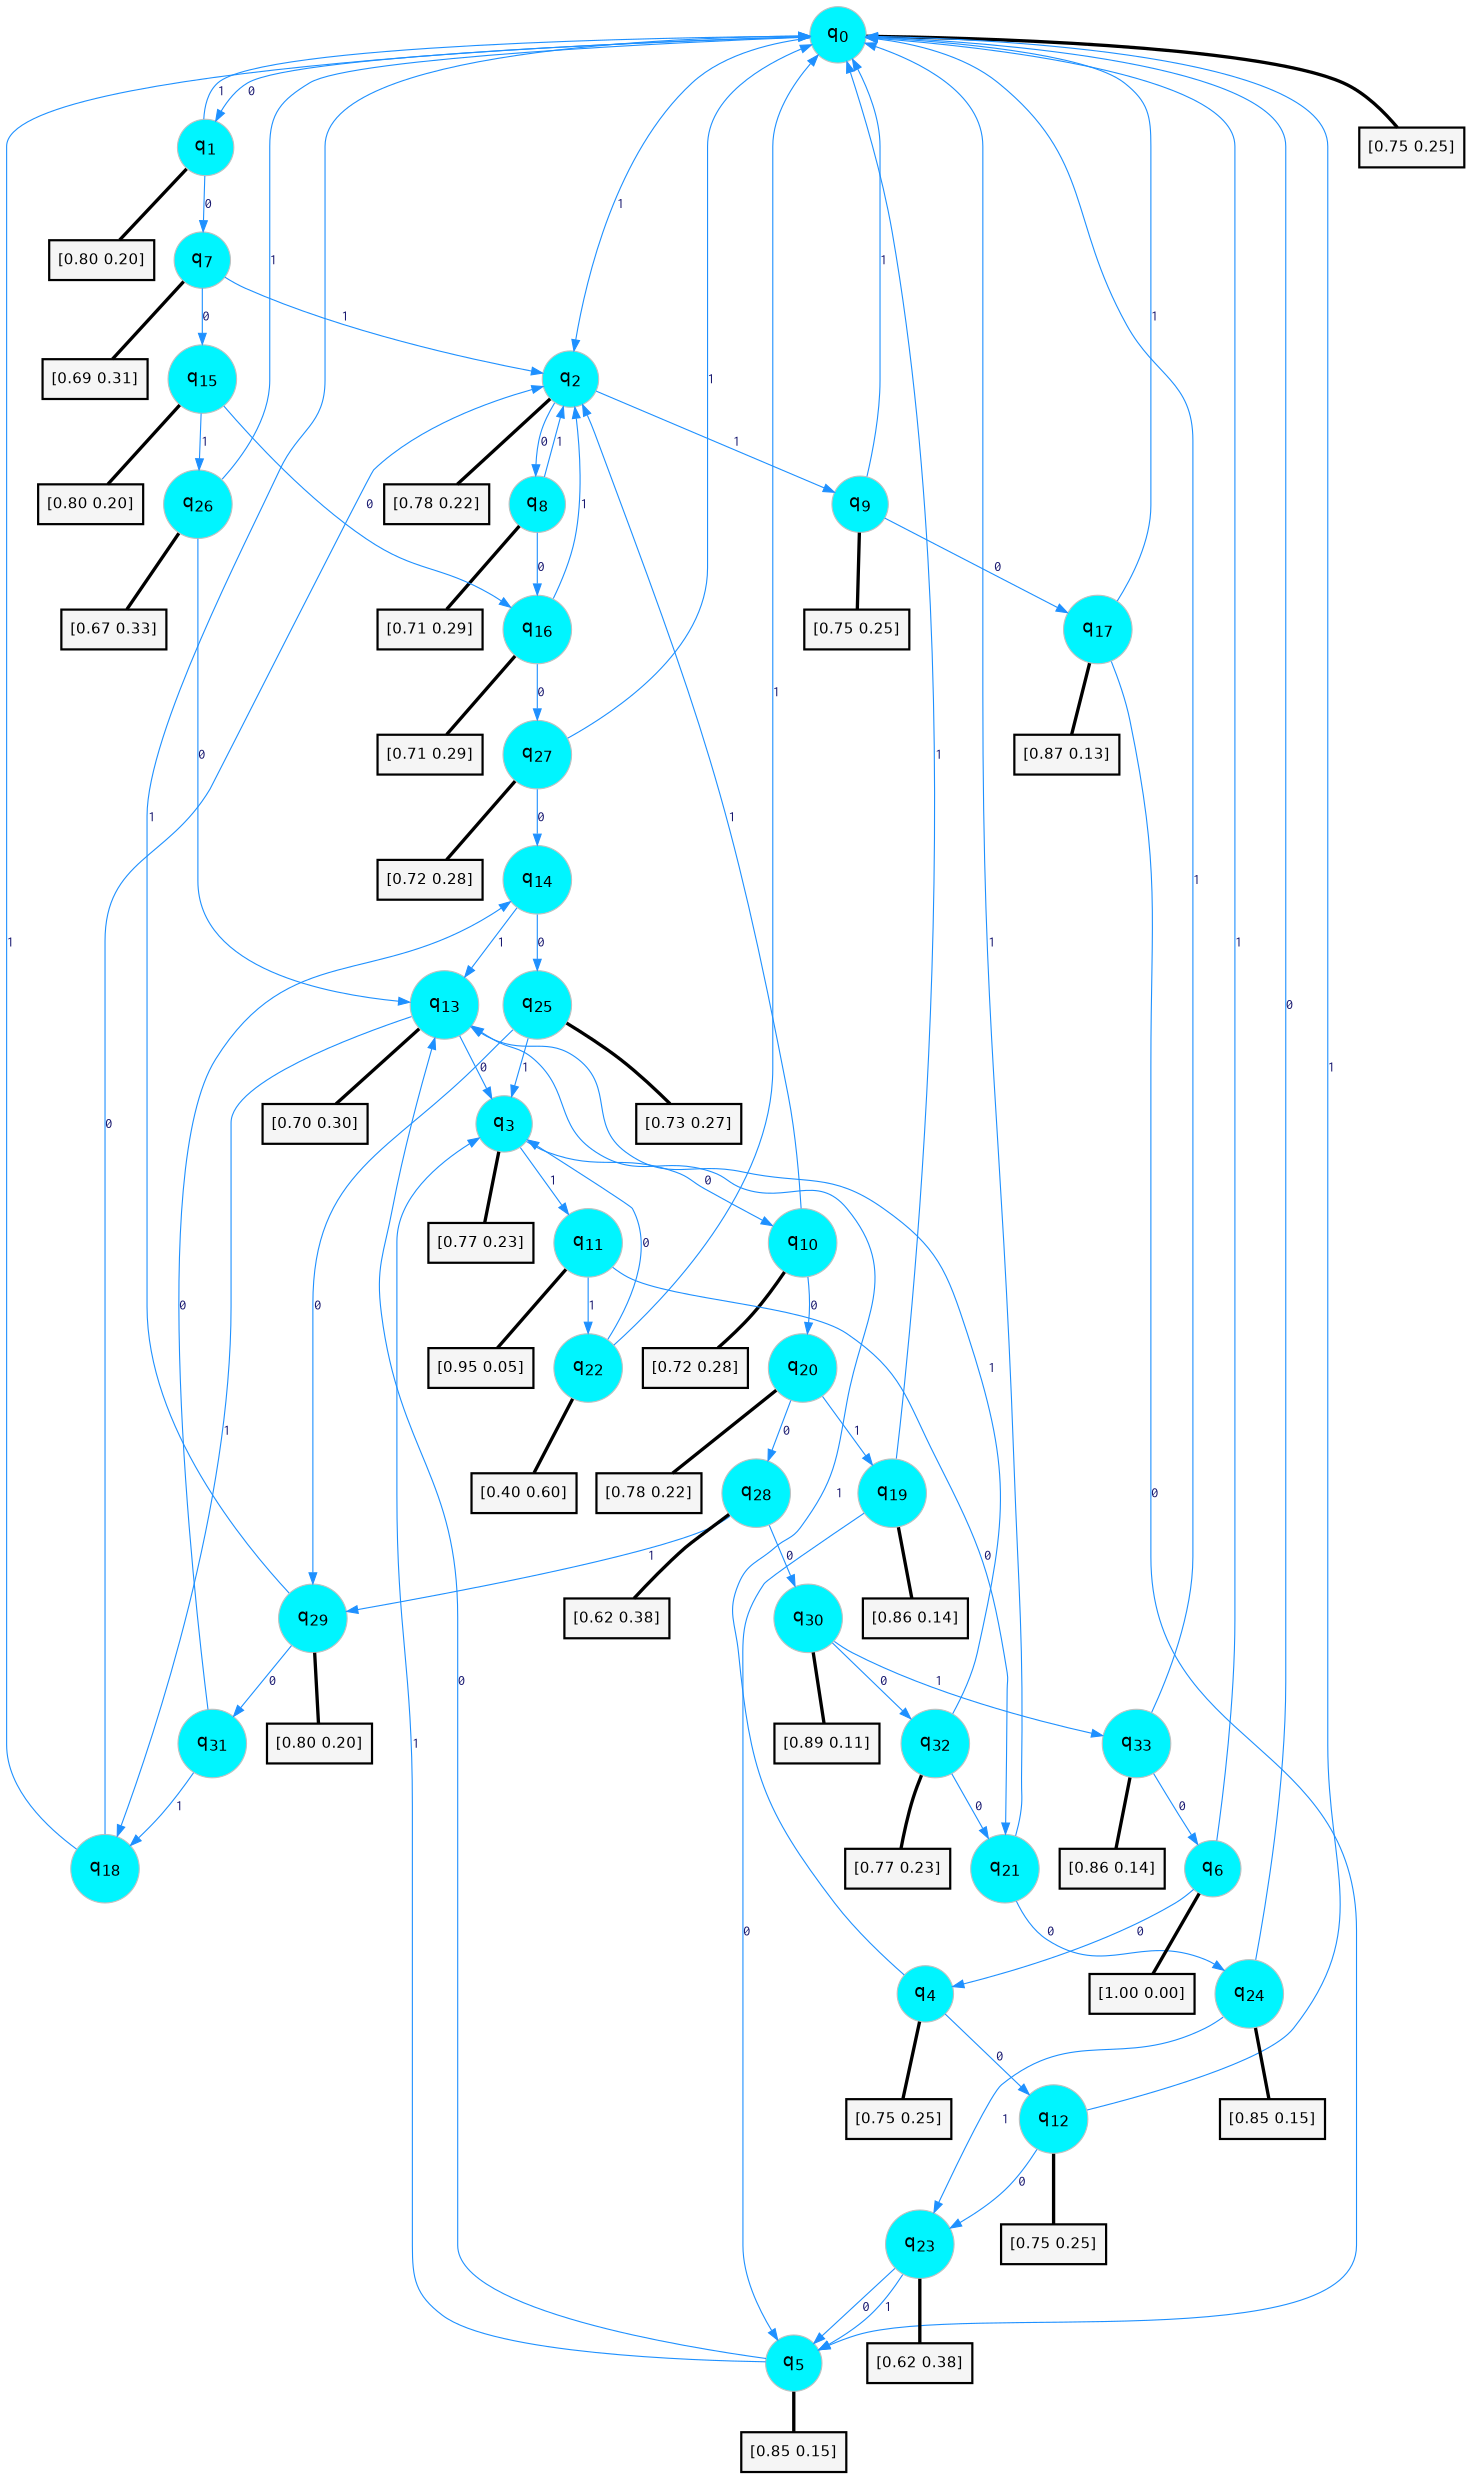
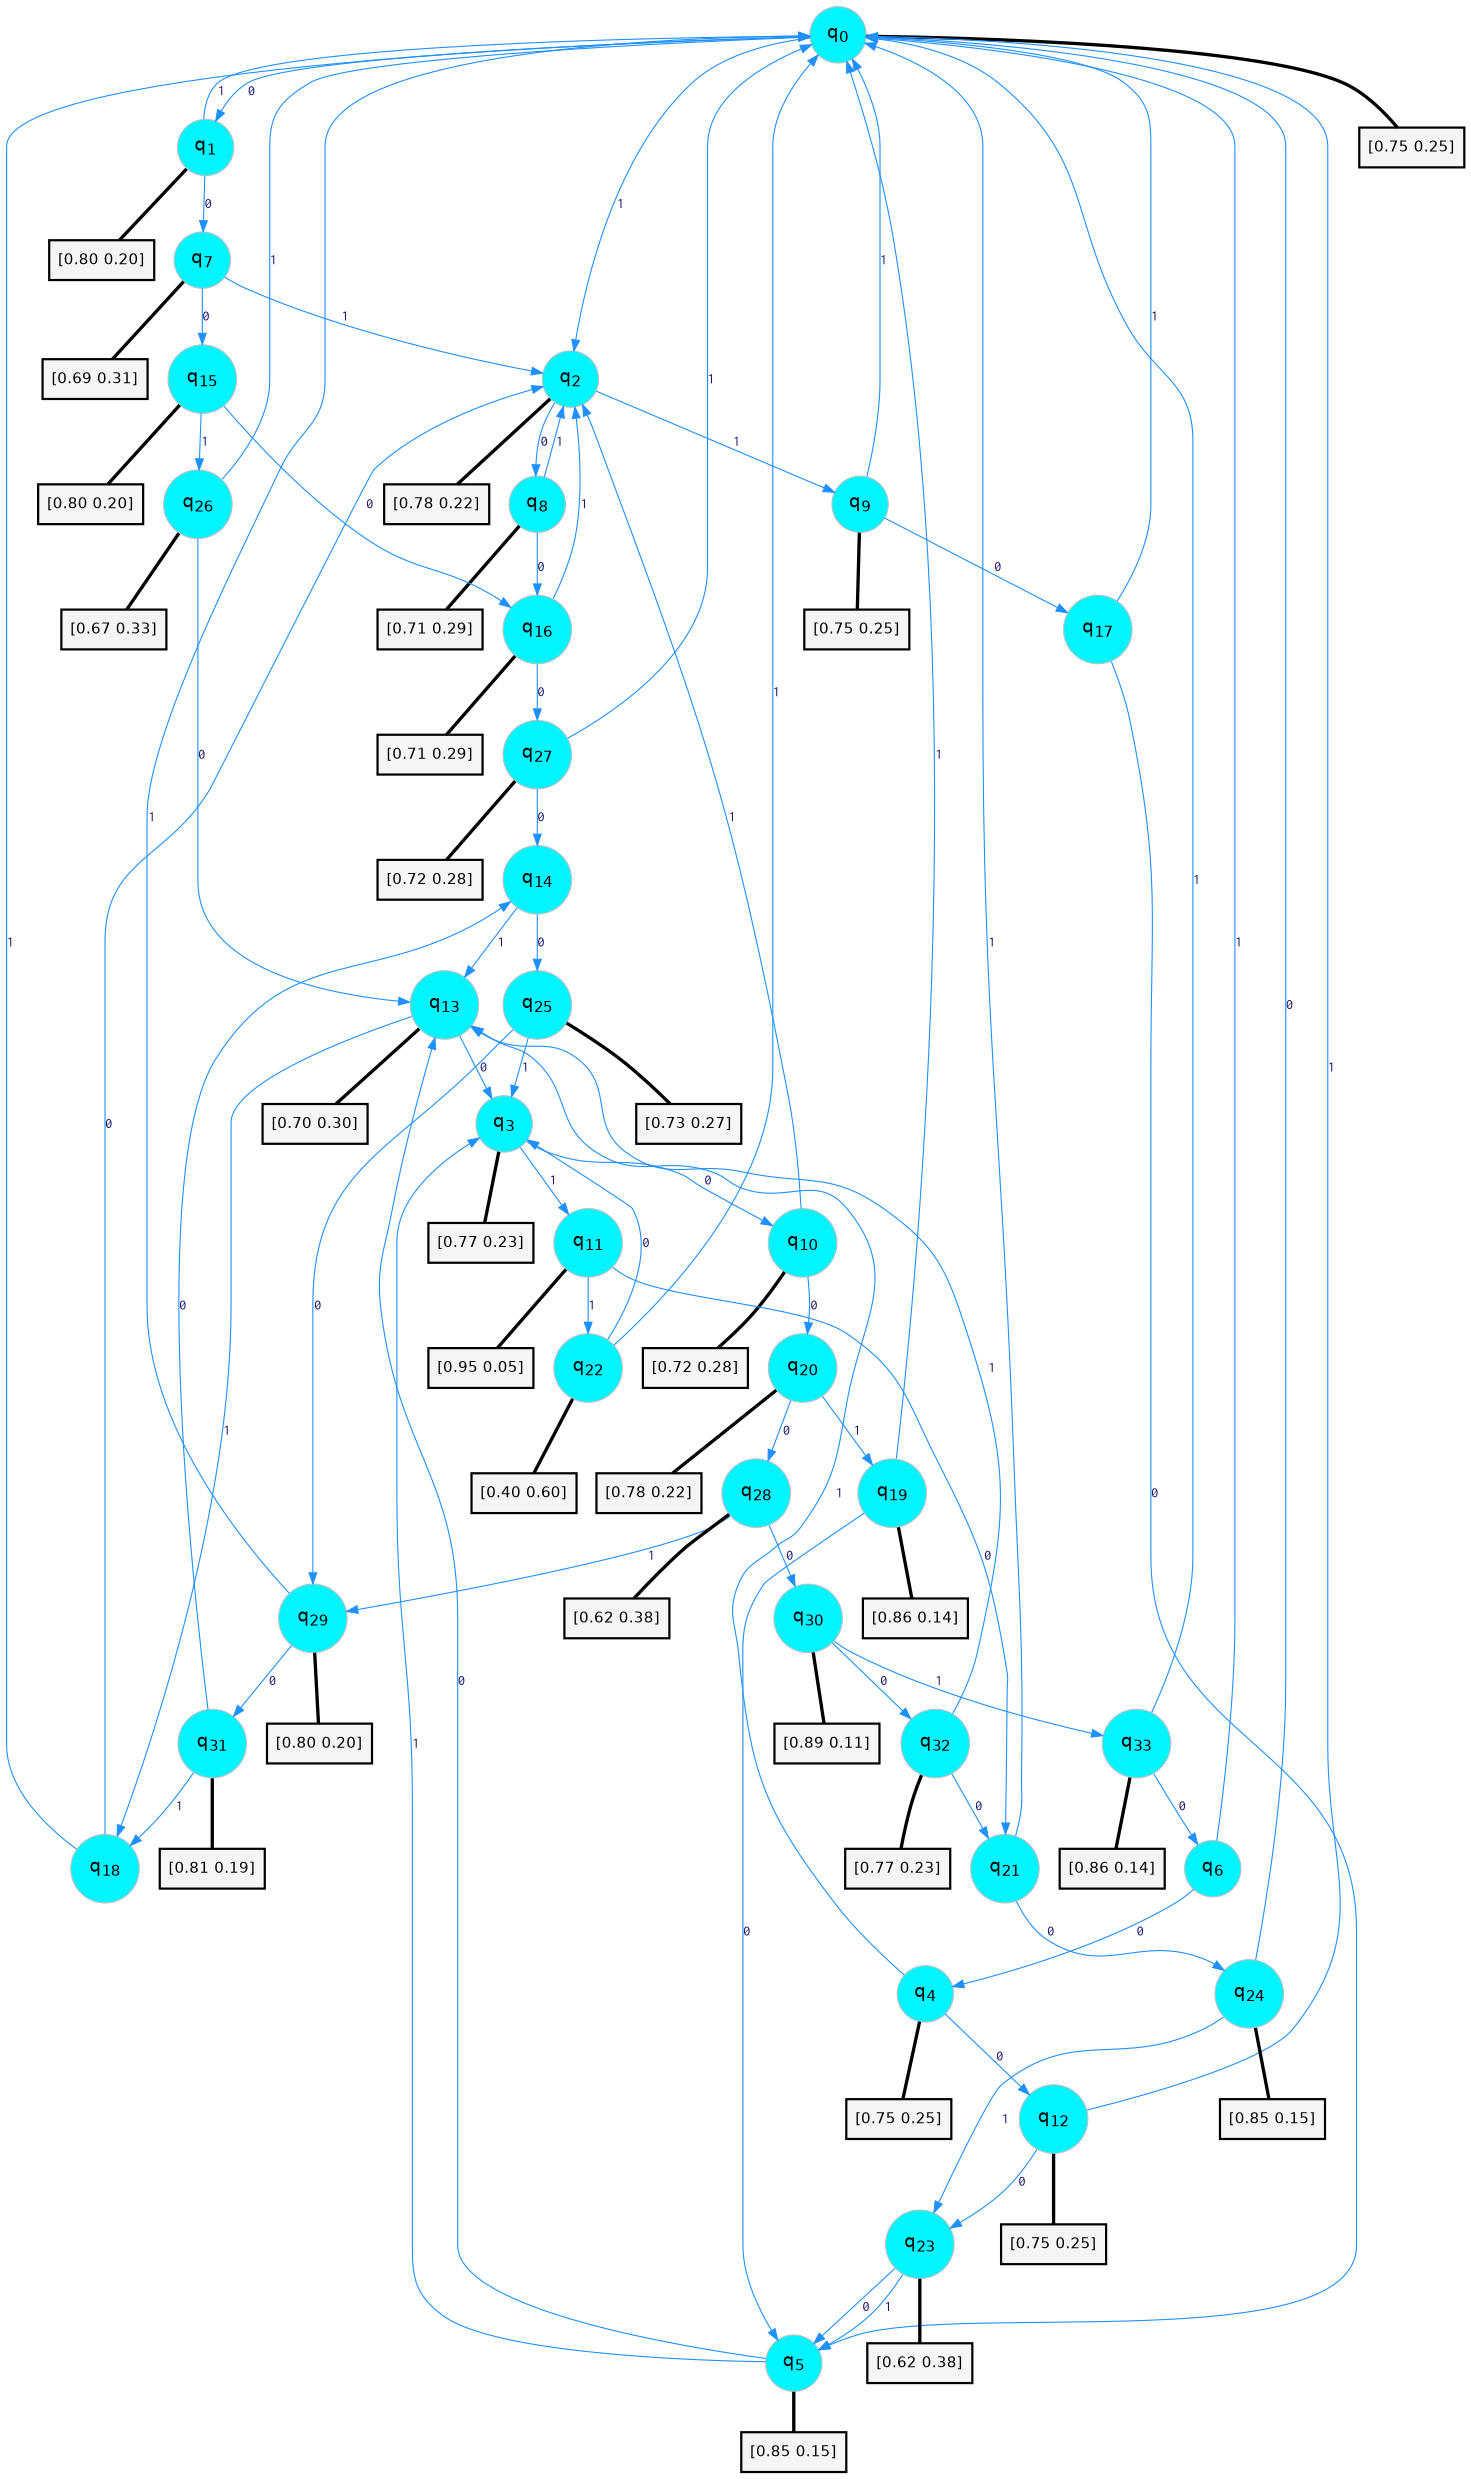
node "[0.87 0.13]": removed
node "[0.81 0.19]": added
node "[1.00 0.00]": removed
